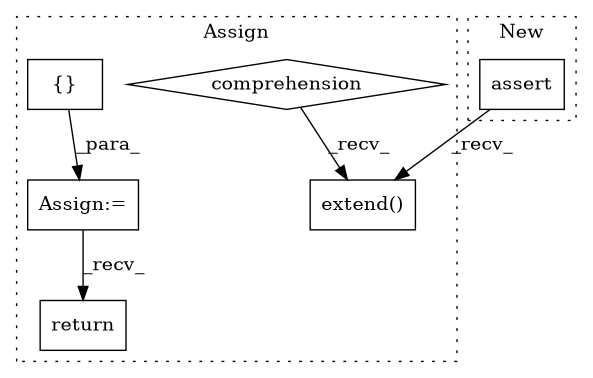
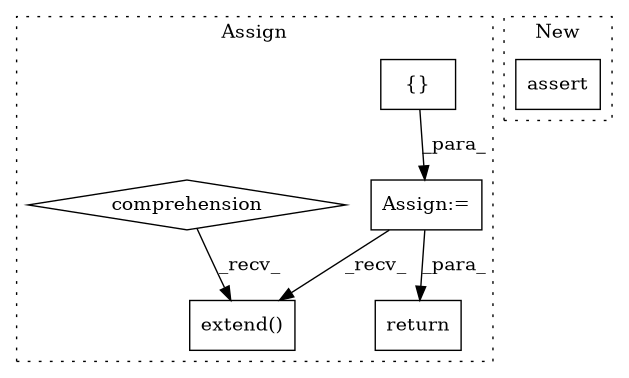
edge "assert" -> "extend()": now "Assign:=" -> "extend()"
edge "Assign:=" -> "return": label "_recv_" -> "_para_"
